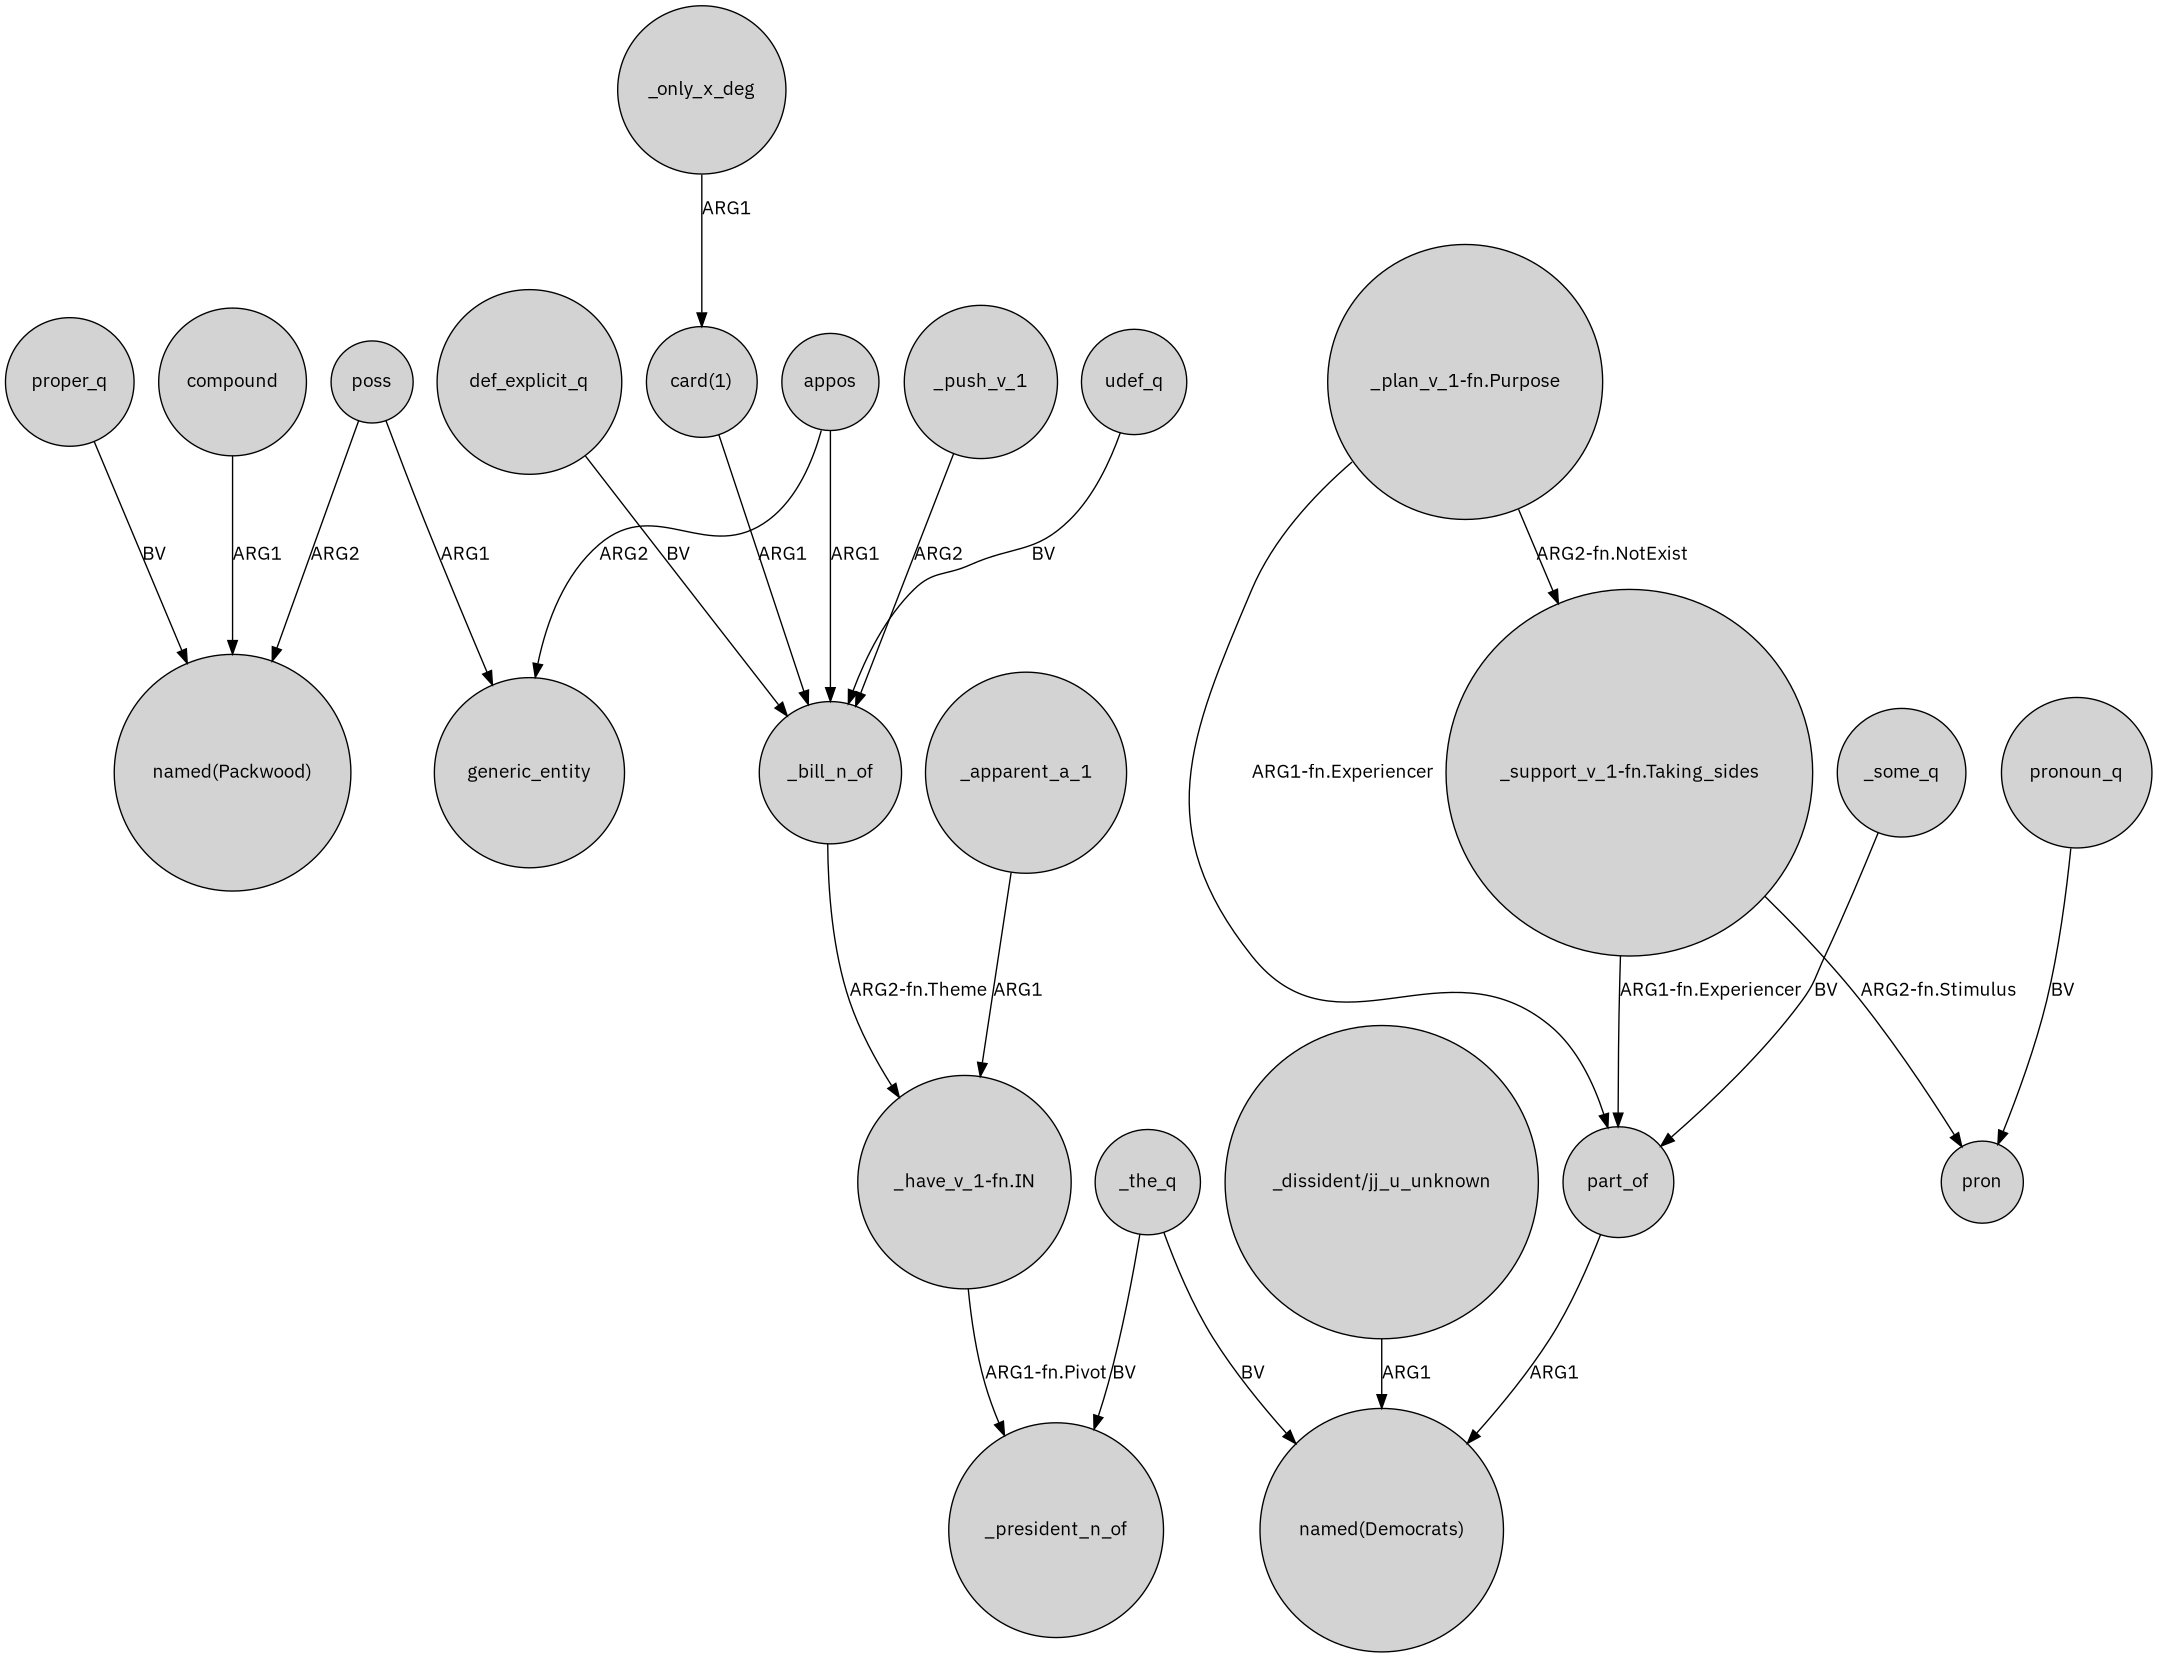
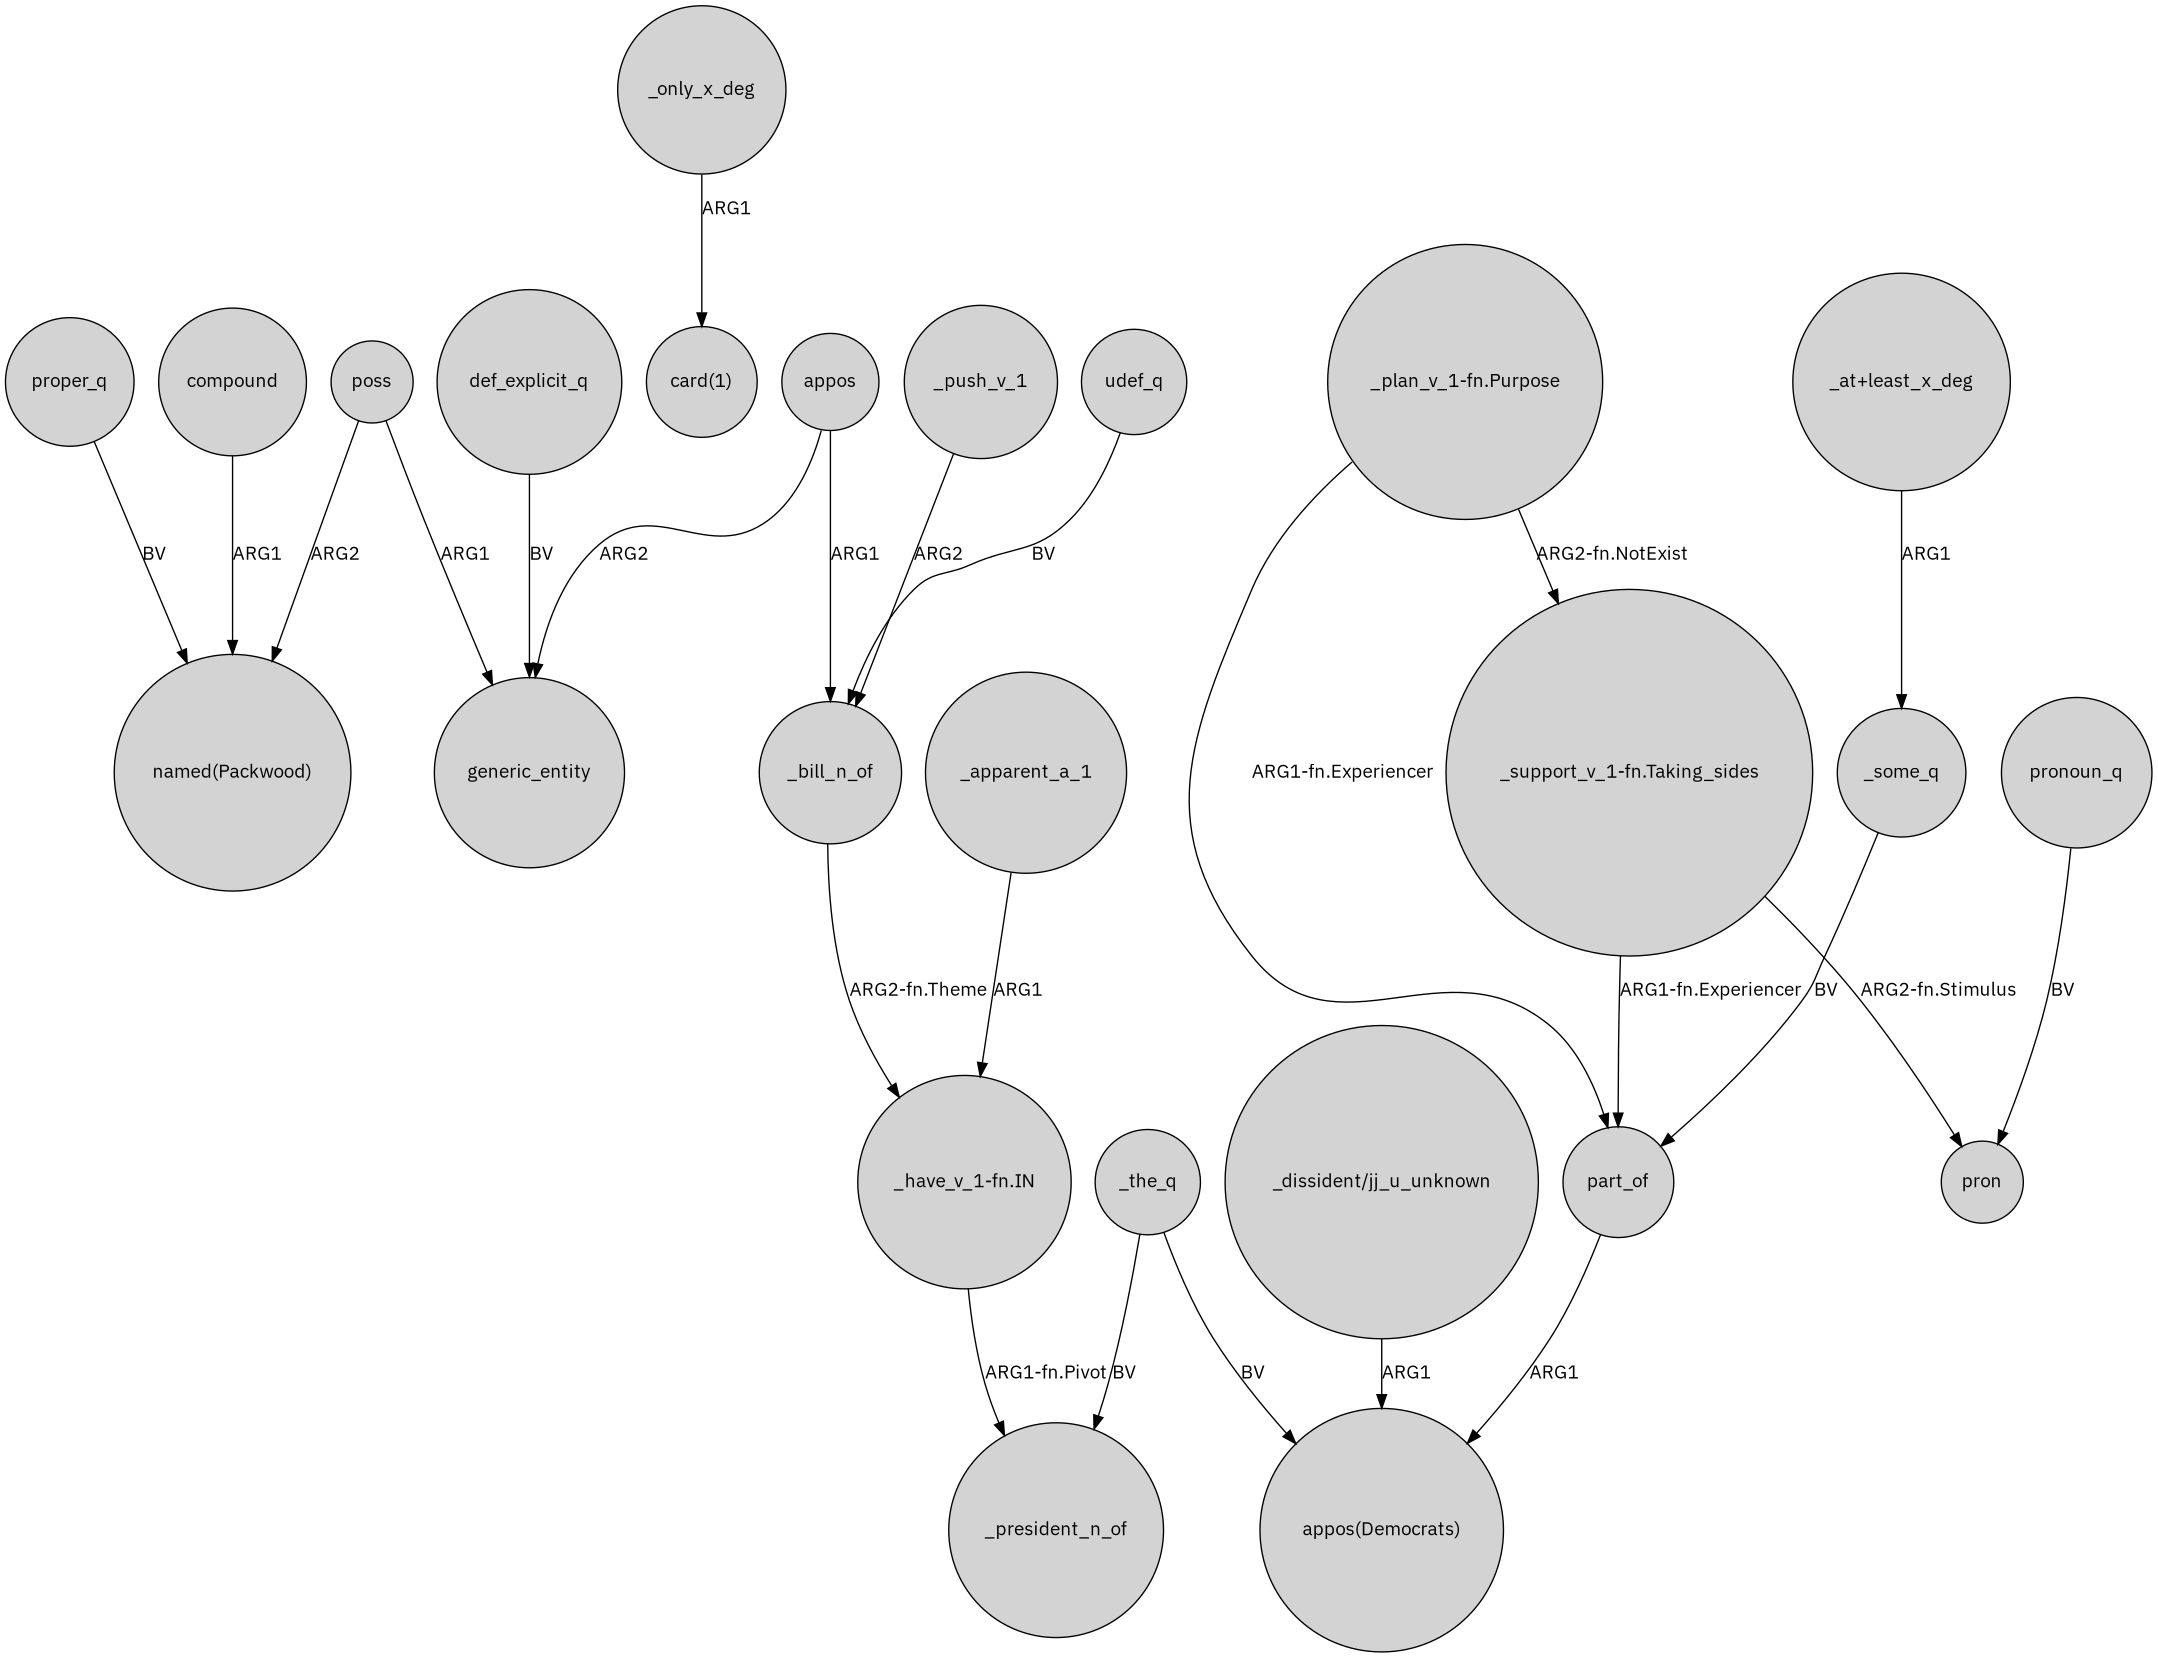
node "_at+least_x_deg": added
edge "card(1)" -> "_bill_n_of": removed, label "ARG1"
edge "def_explicit_q" -> "_bill_n_of": now "def_explicit_q" -> "generic_entity"
node "named(Democrats)": label "named(Democrats)" -> "appos(Democrats)"
